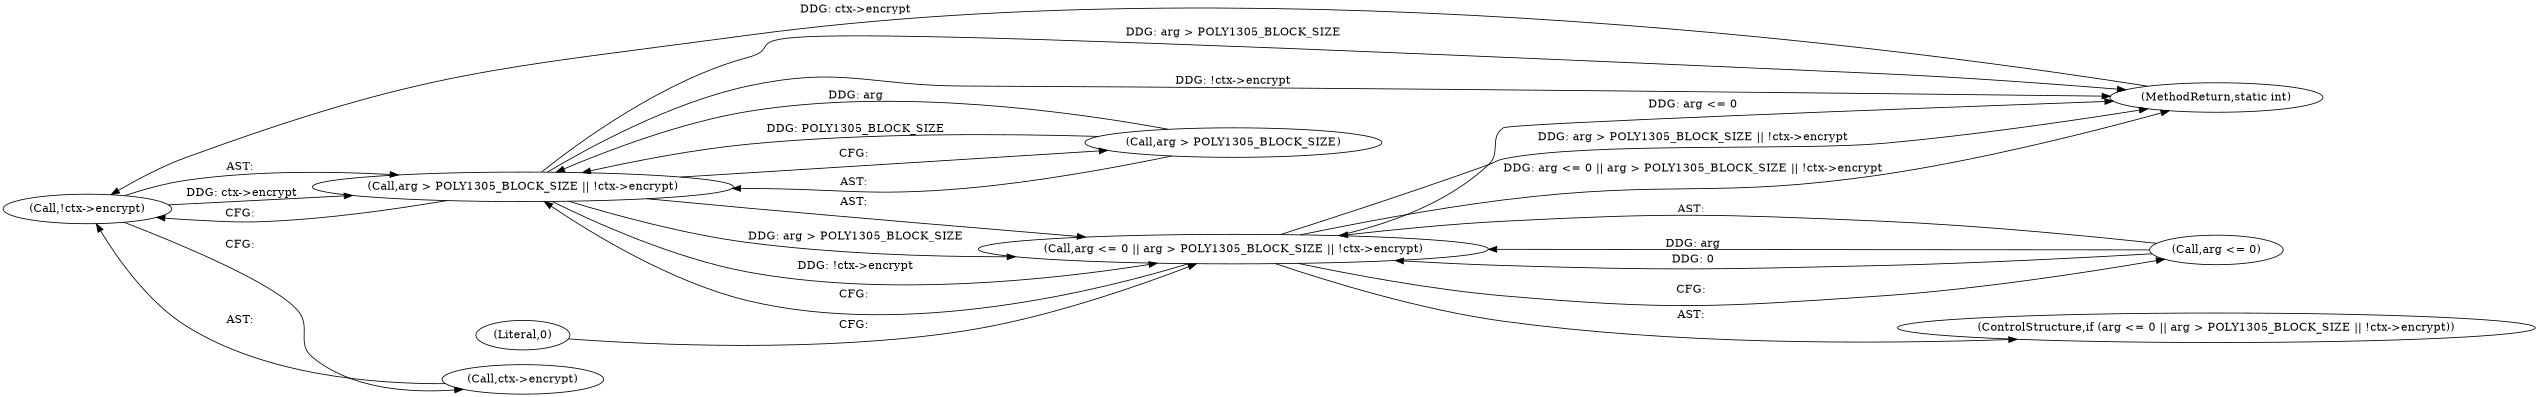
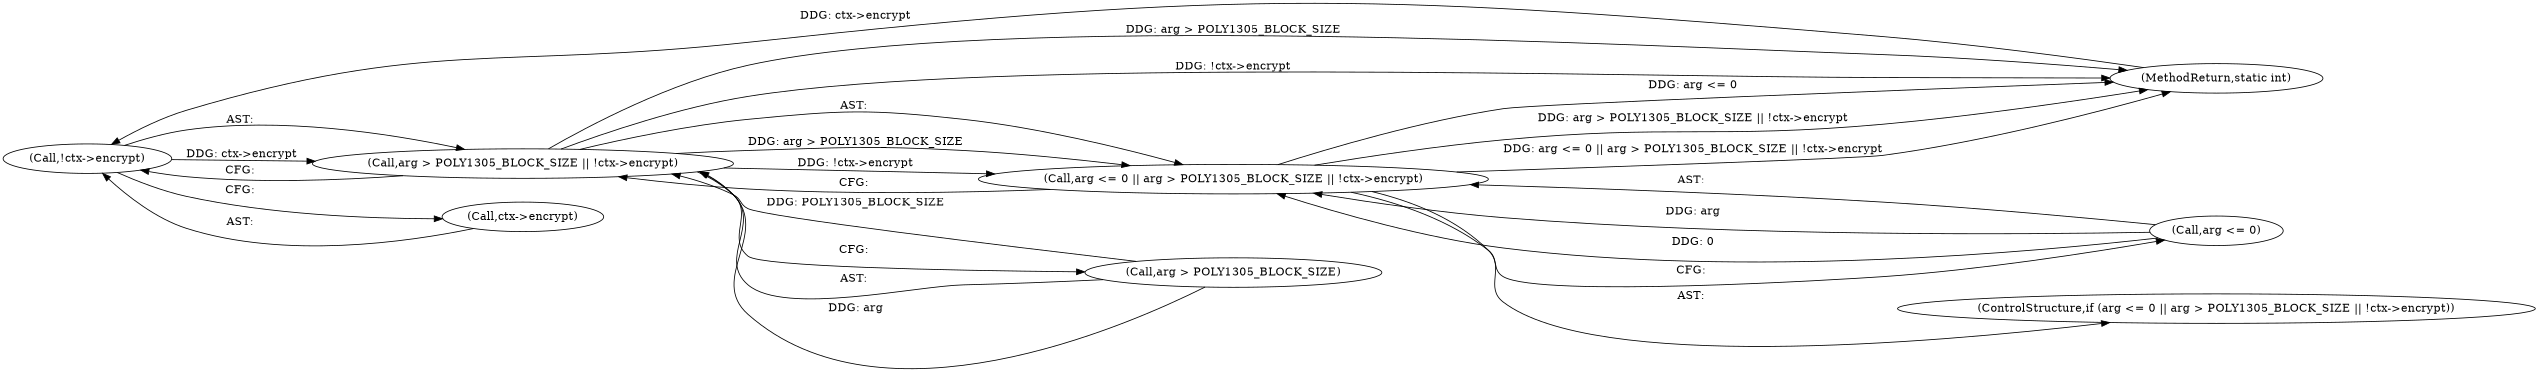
node "(Literal,0)": removed
